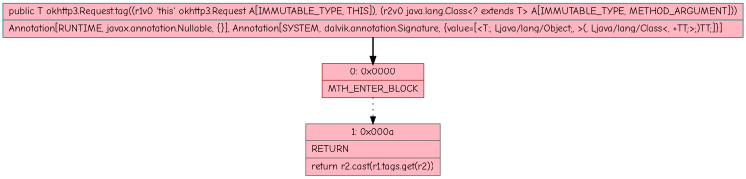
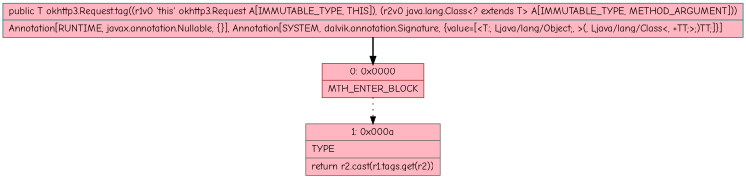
node "1: 0x000a": text "RETURN" -> "TYPE"
